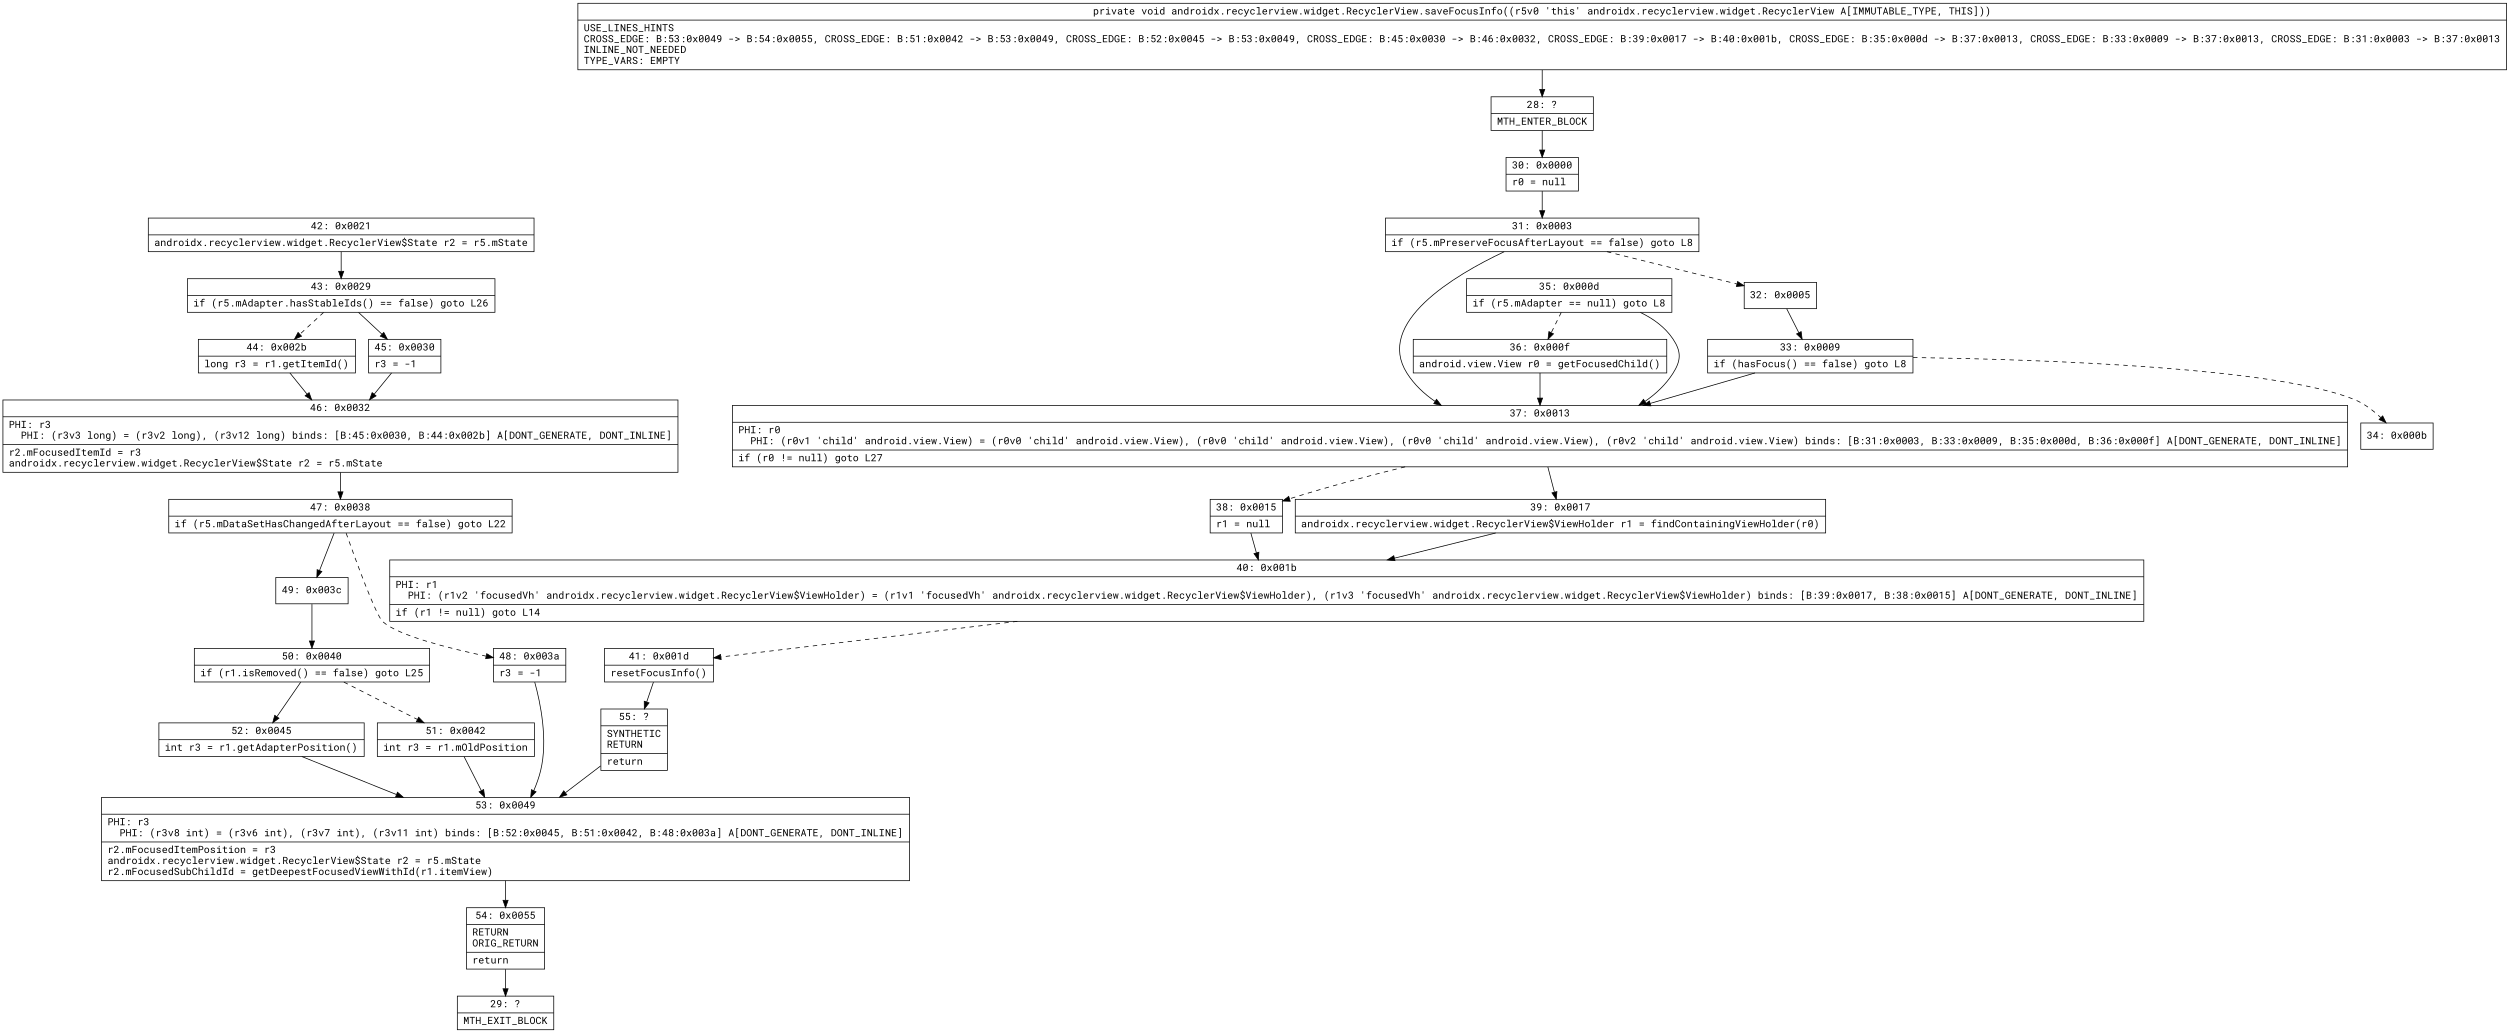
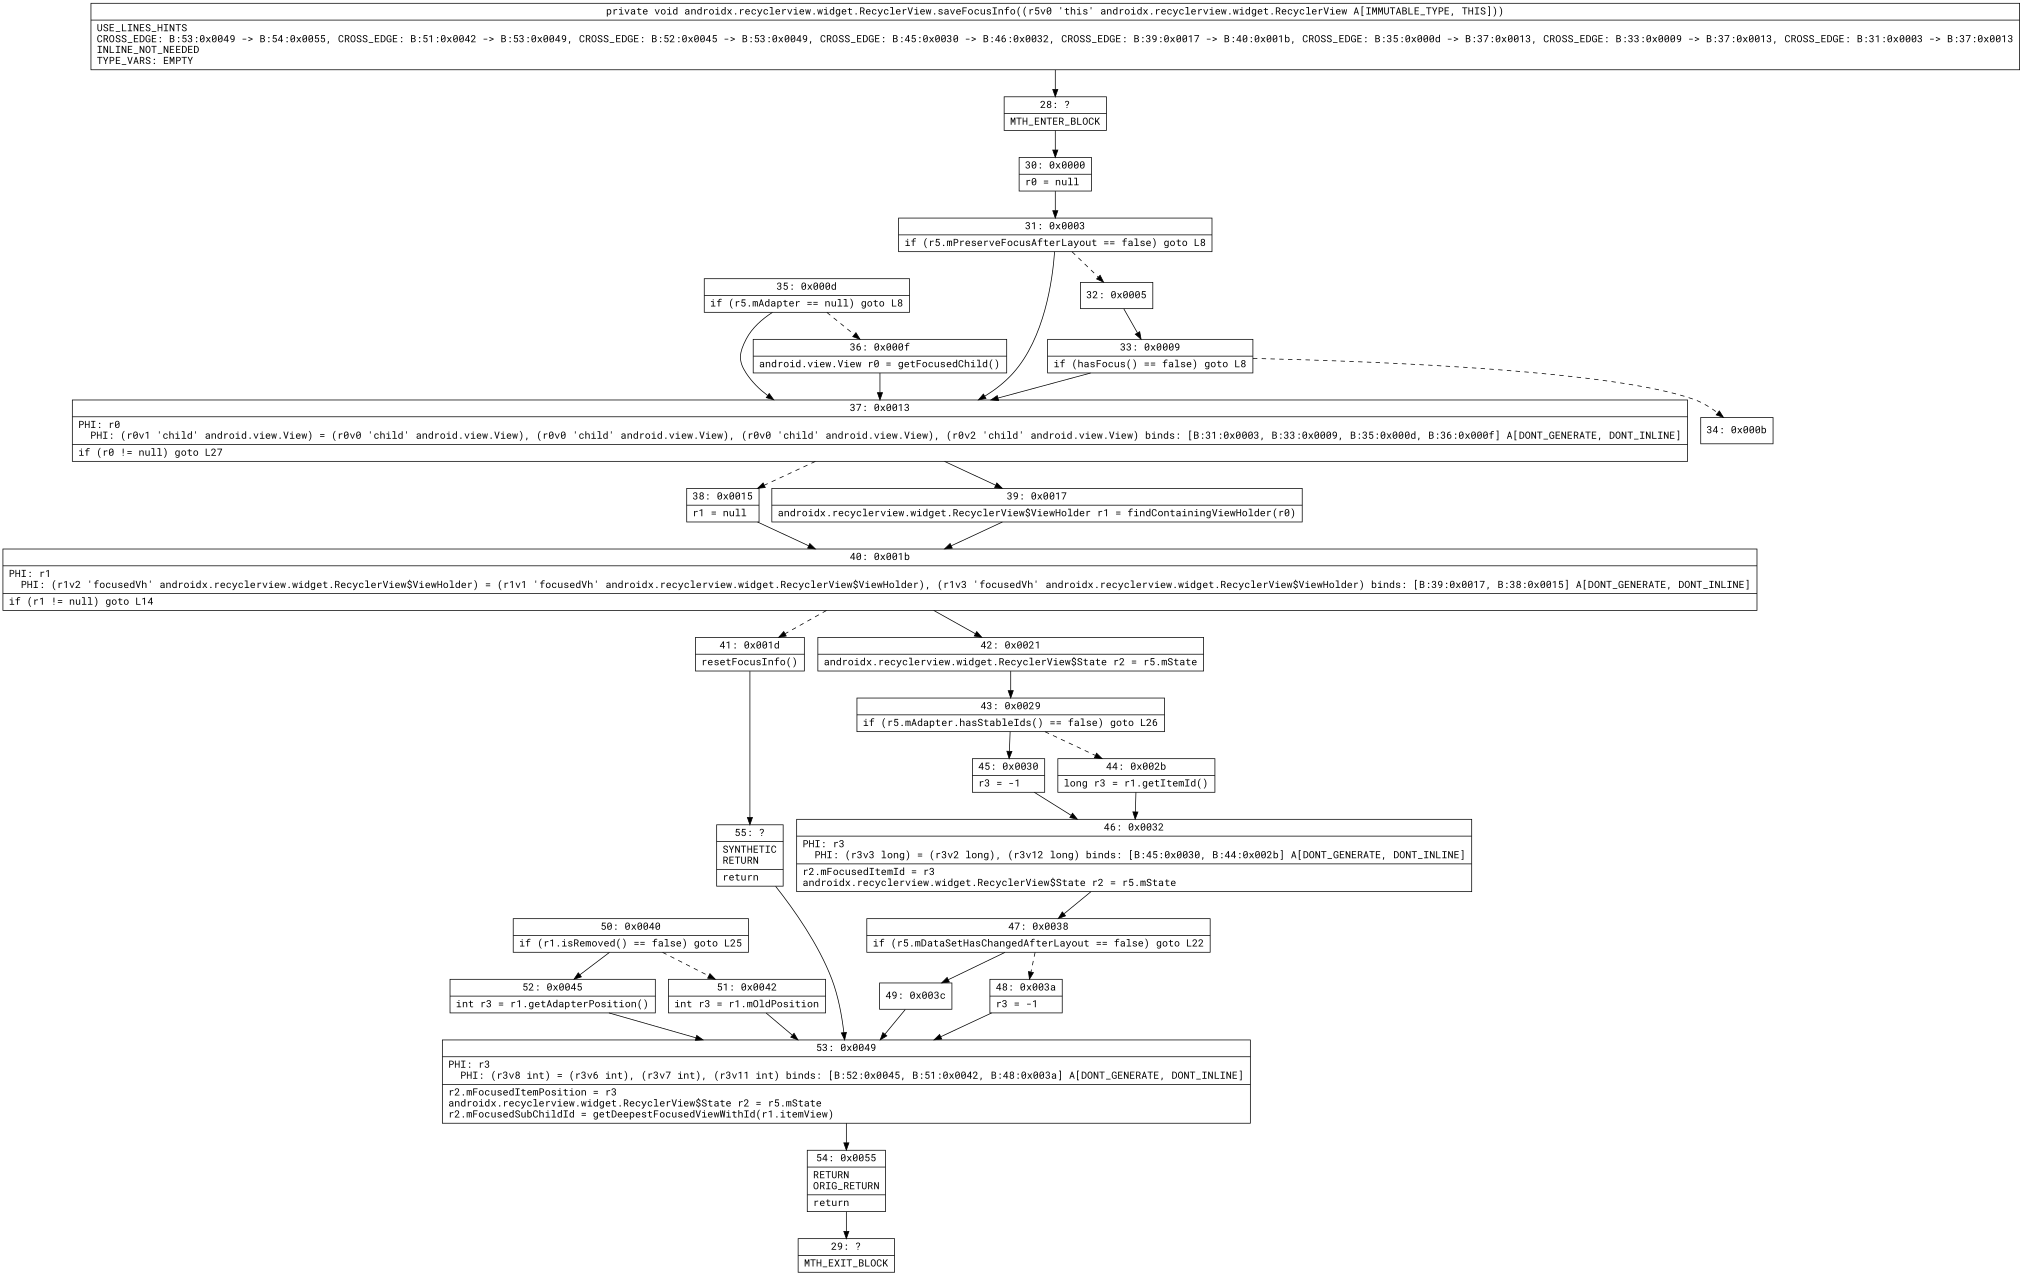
edge "49: 0x003c" -> "50: 0x0040": now "49: 0x003c" -> "53: 0x0049"
edge "40: 0x001b" -> "42: 0x0021": added
